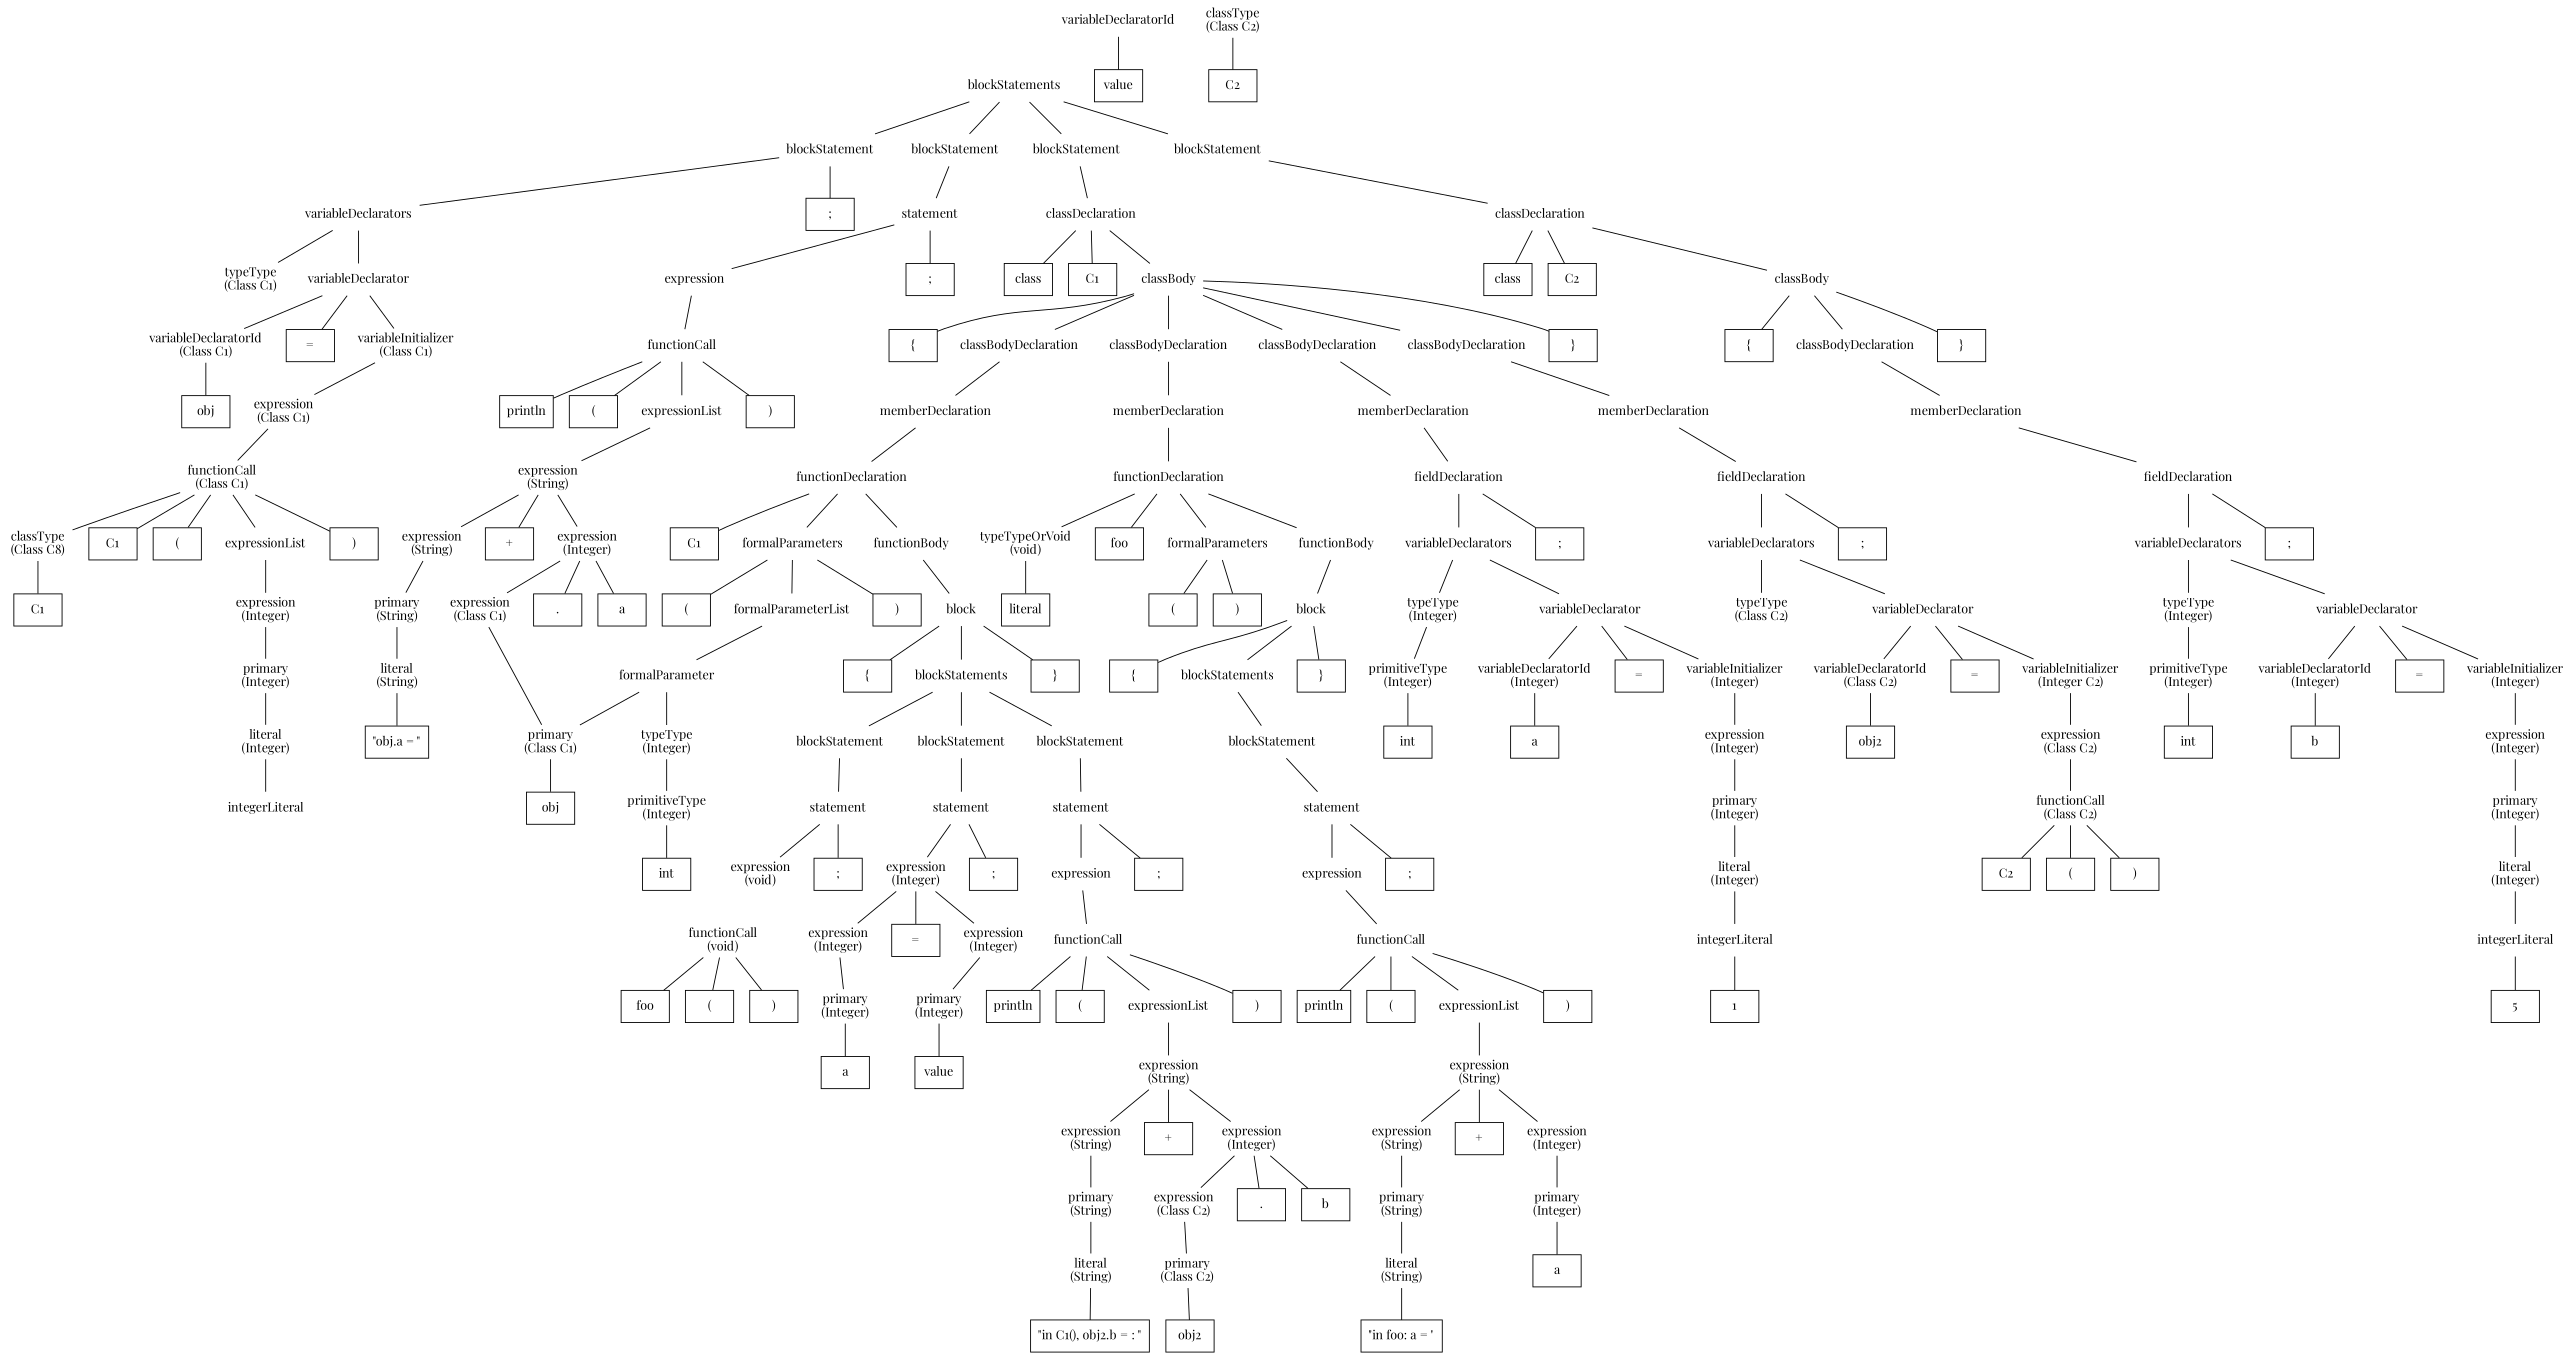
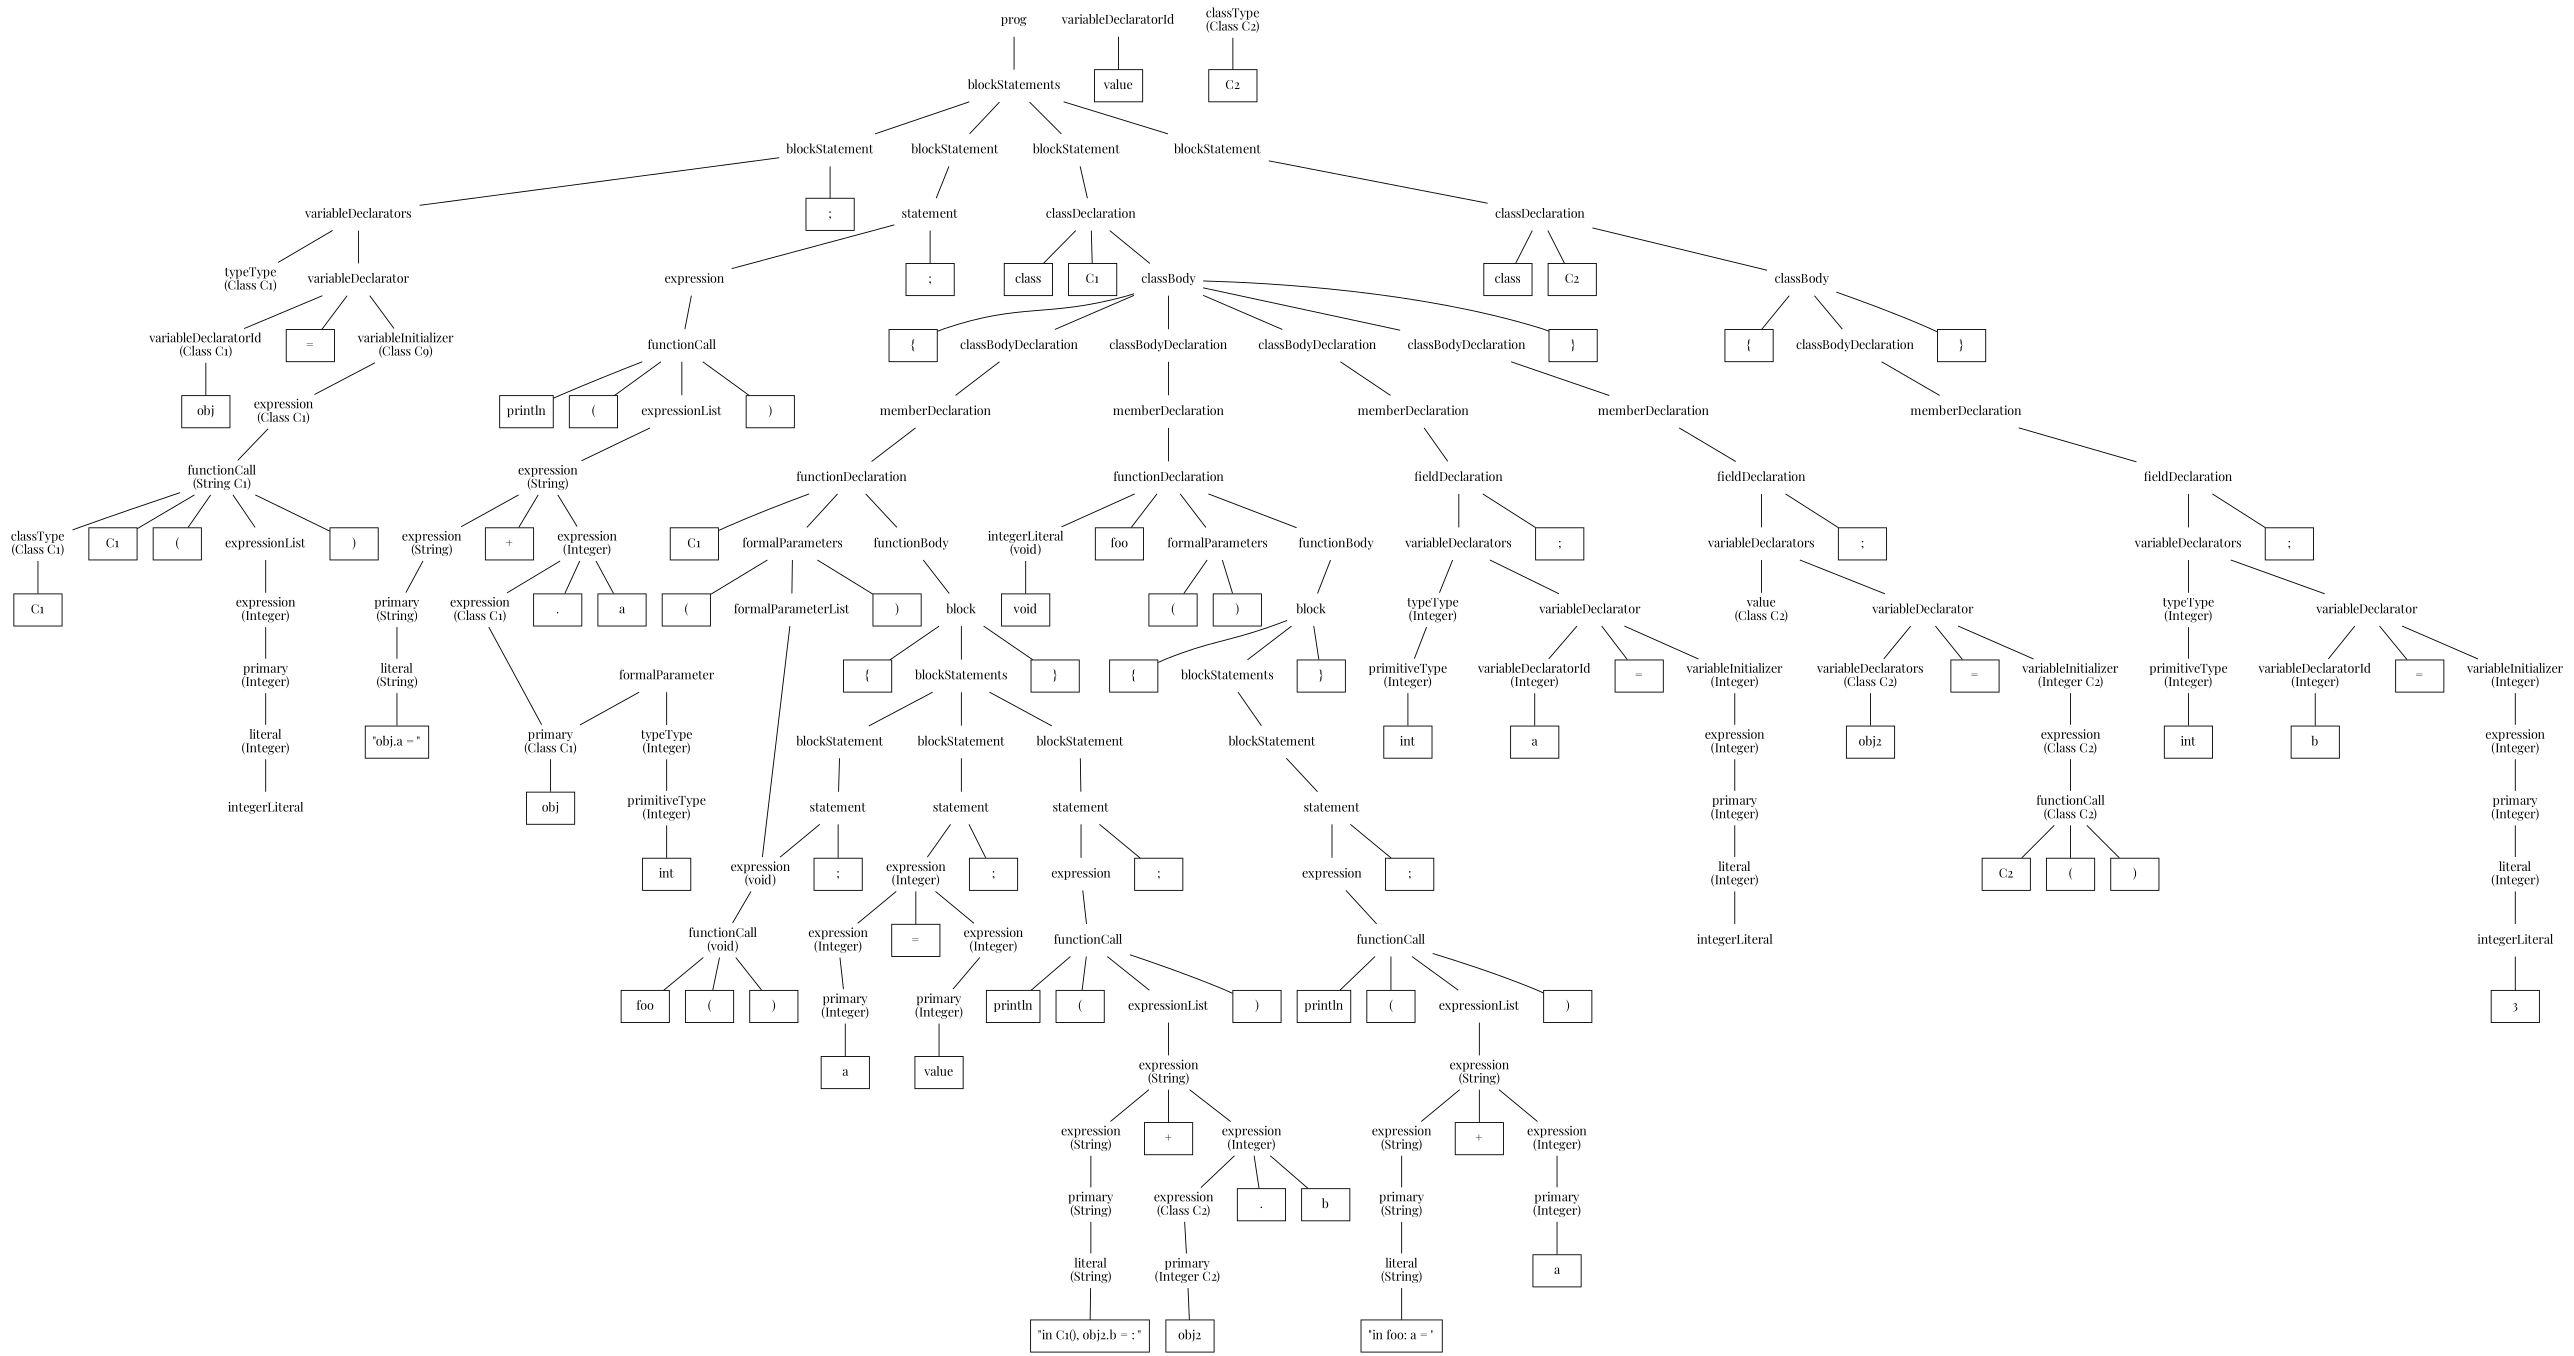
node "prog": added
node "variableInitializer (Class C1)": label "variableInitializer (Class C1)" -> "variableInitializer (Class C9)"
node "functionCall (Class C1)": label "functionCall (Class C1)" -> "functionCall (String C1)"
node "classType (Class C8)": label "classType (Class C8)" -> "classType (Class C1)"
node "typeTypeOrVoid (void)": label "typeTypeOrVoid (void)" -> "integerLiteral (void)"
node "literal": label "literal" -> "void"
node "typeType (Class C2)": label "typeType (Class C2)" -> "value (Class C2)"
edge "formalParameterList" -- "formalParameter": now "formalParameterList" -- "expression (void)"
node "variableDeclaratorId (Class C2)": label "variableDeclaratorId (Class C2)" -> "variableDeclarators (Class C2)"
edge "expression (void)" -- "functionCall (void)": added
node "1": removed
node "5": label "5" -> "3"
node "primary (Class C2)": label "primary (Class C2)" -> "primary (Integer C2)"
